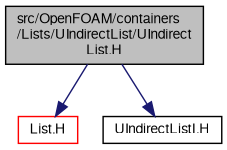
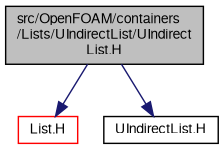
node "UIndirectListI.H": label "UIndirectListI.H" -> "UIndirectList.H"
